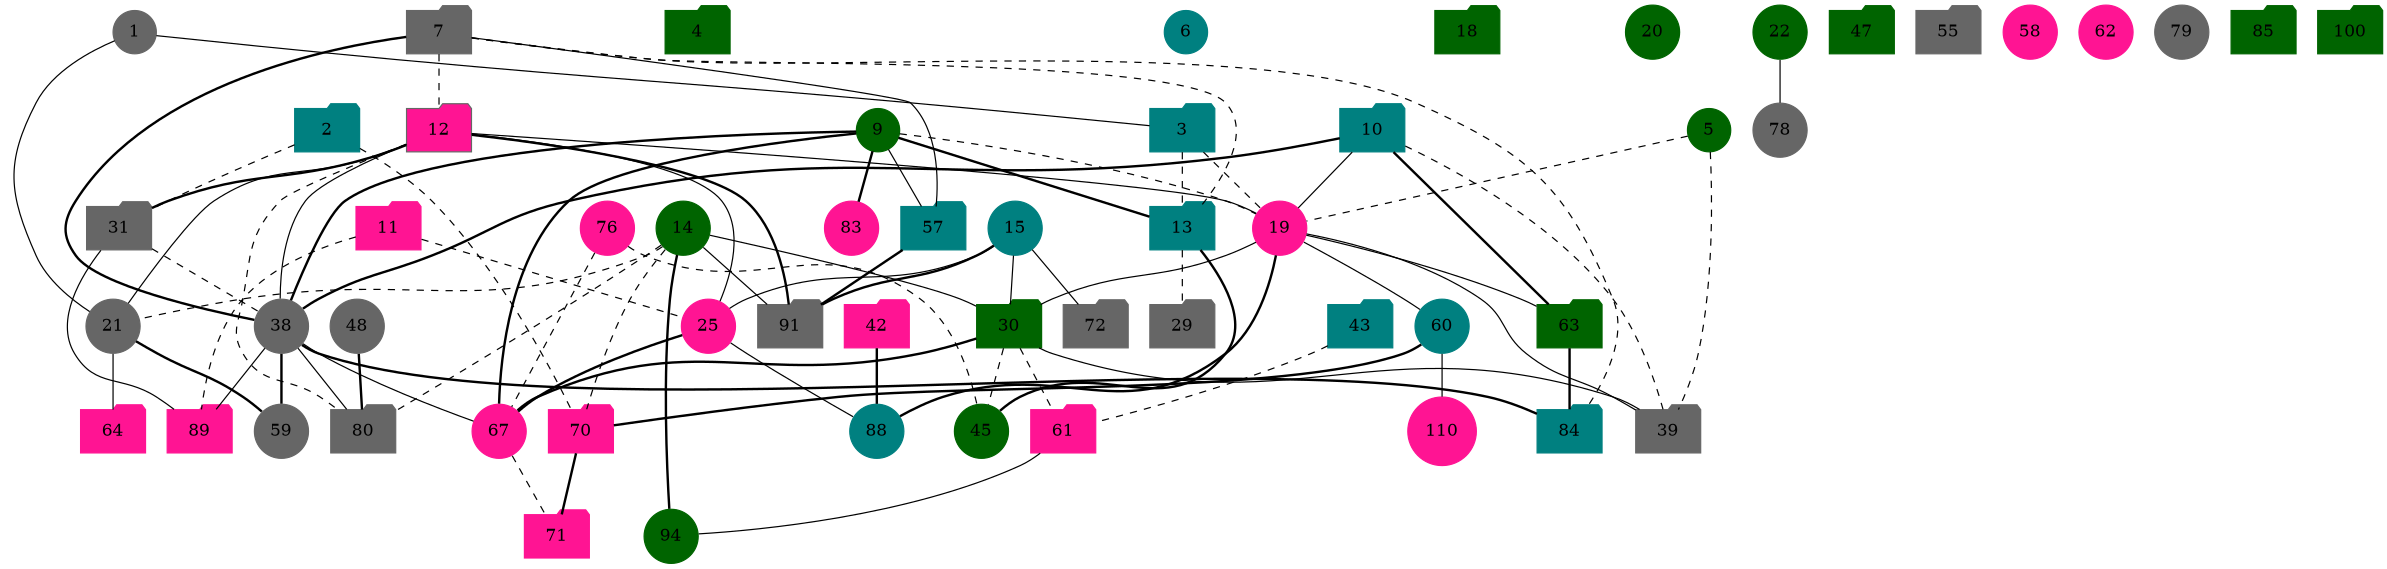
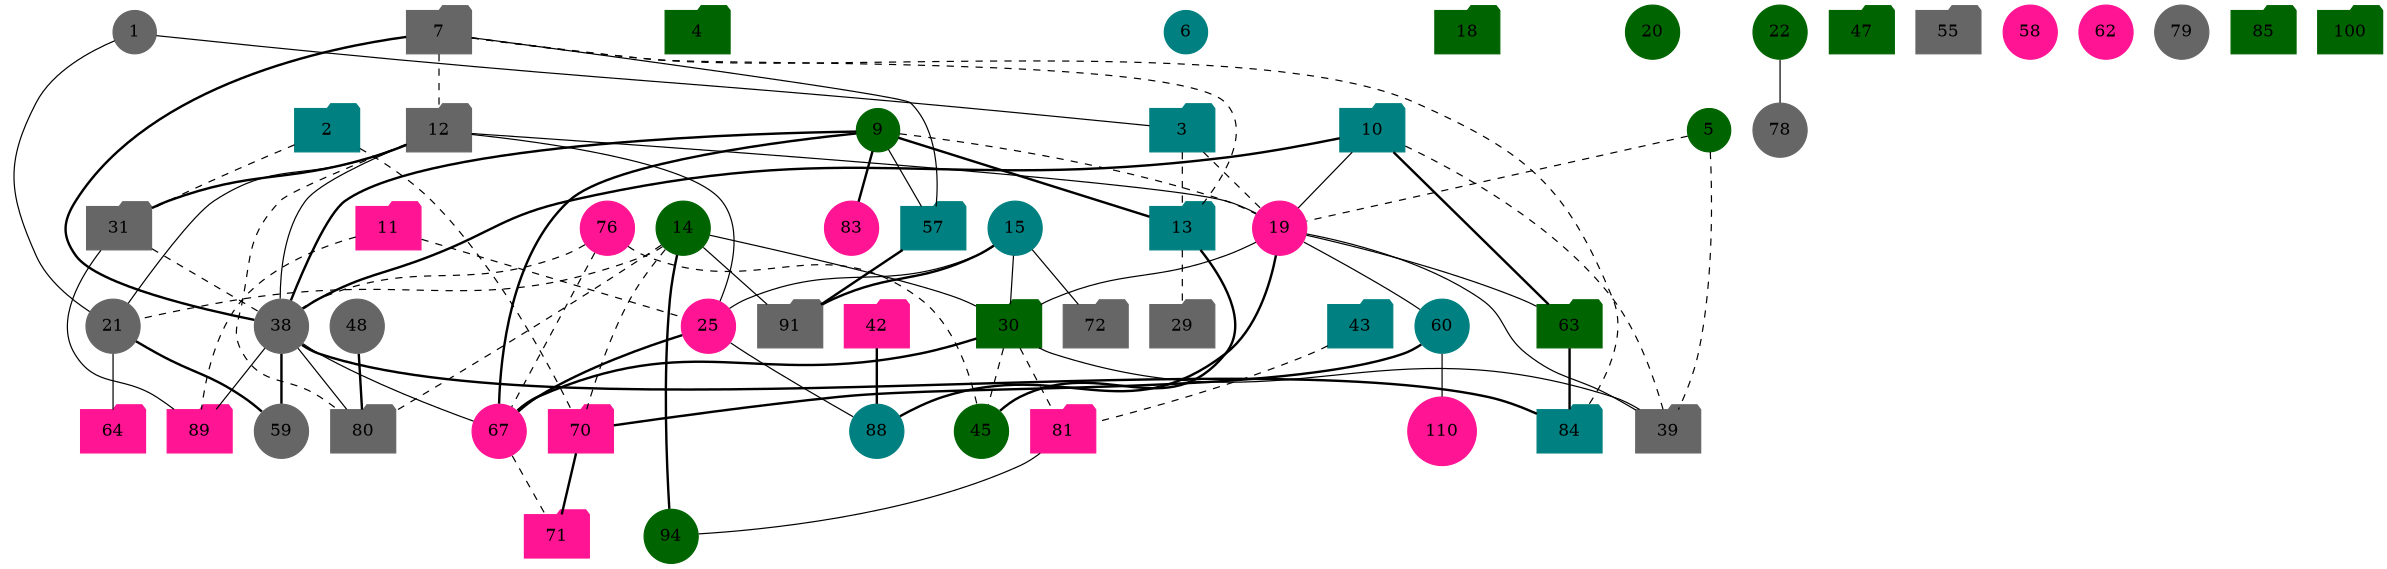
node "12": fillcolor deeppink -> gray40
edge "12" -- "91": removed
edge "76" -- "38": added
node "61": label "61" -> "81"
